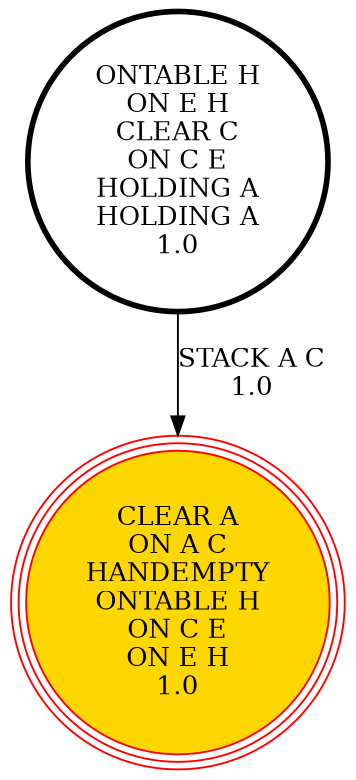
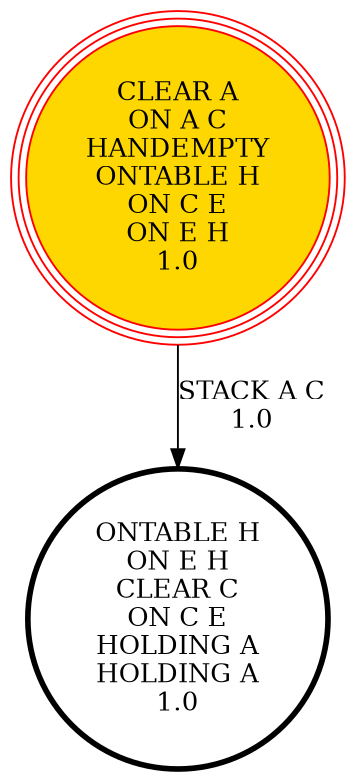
edge "ONTABLE H ON E H CLEAR C ON C E HOLDING A HOLDING A 1.0" -> "CLEAR A ON A C HANDEMPTY ONTABLE H ON C E ON E H 1.0": reversed
